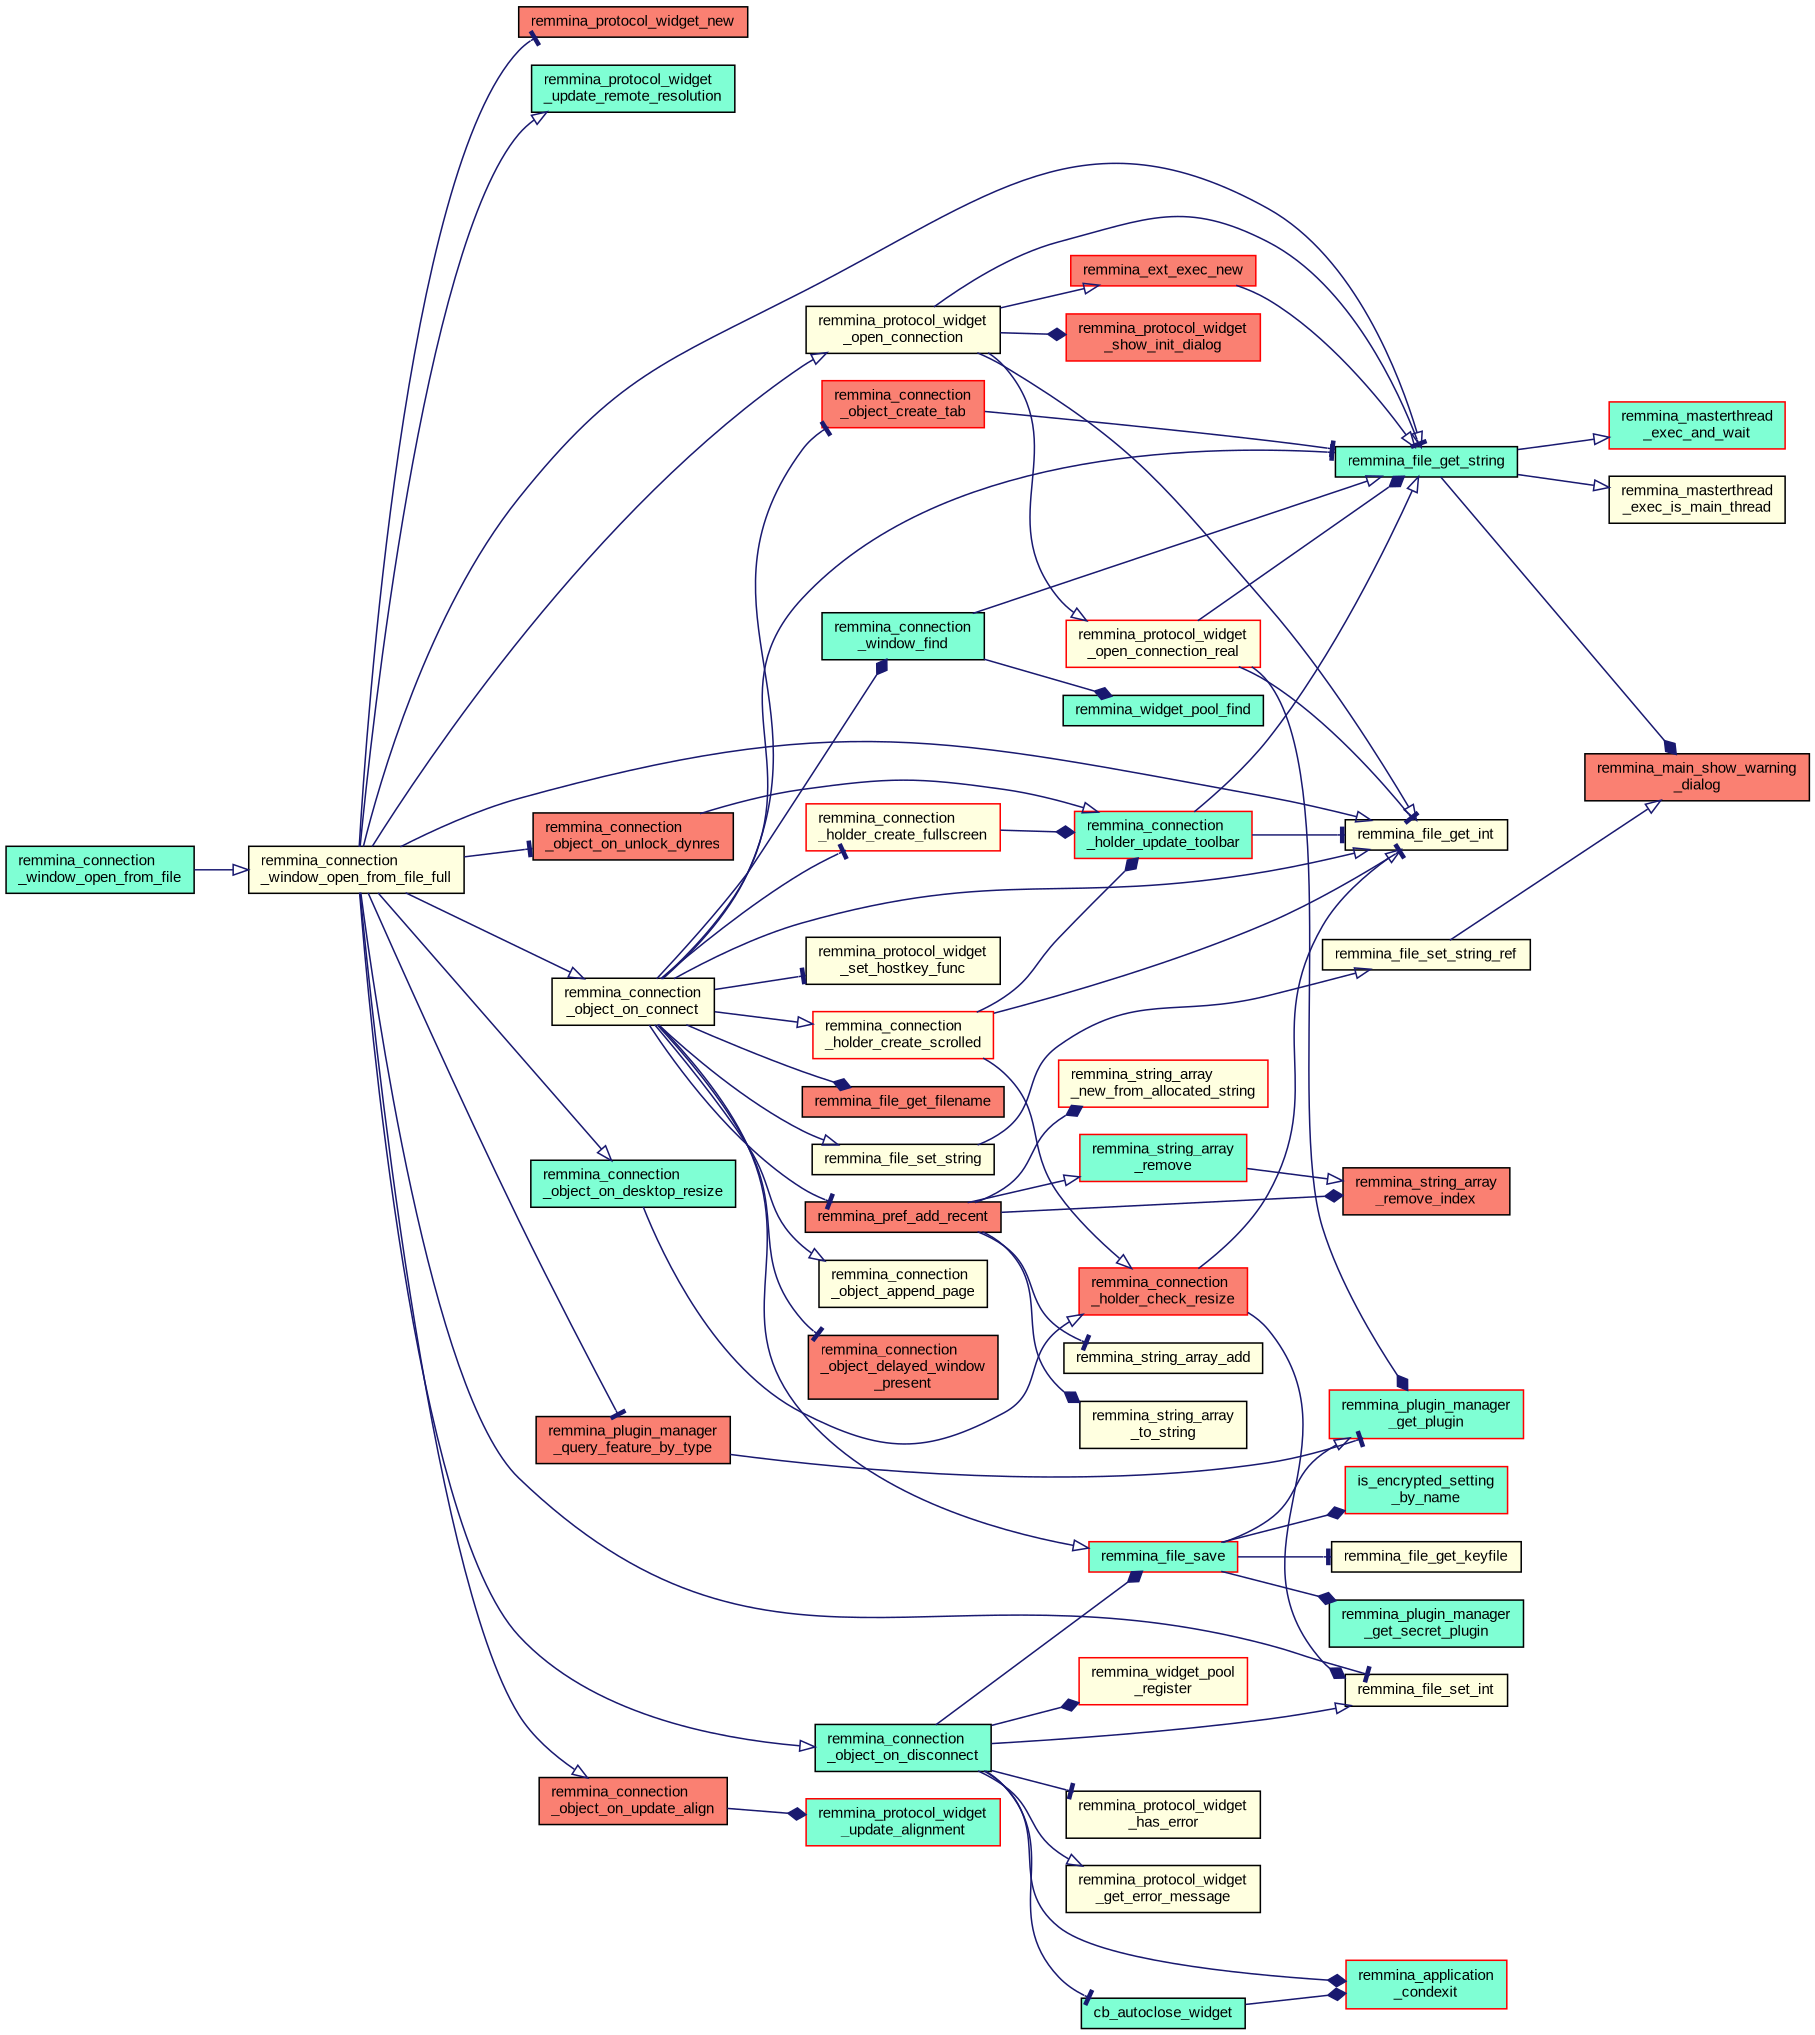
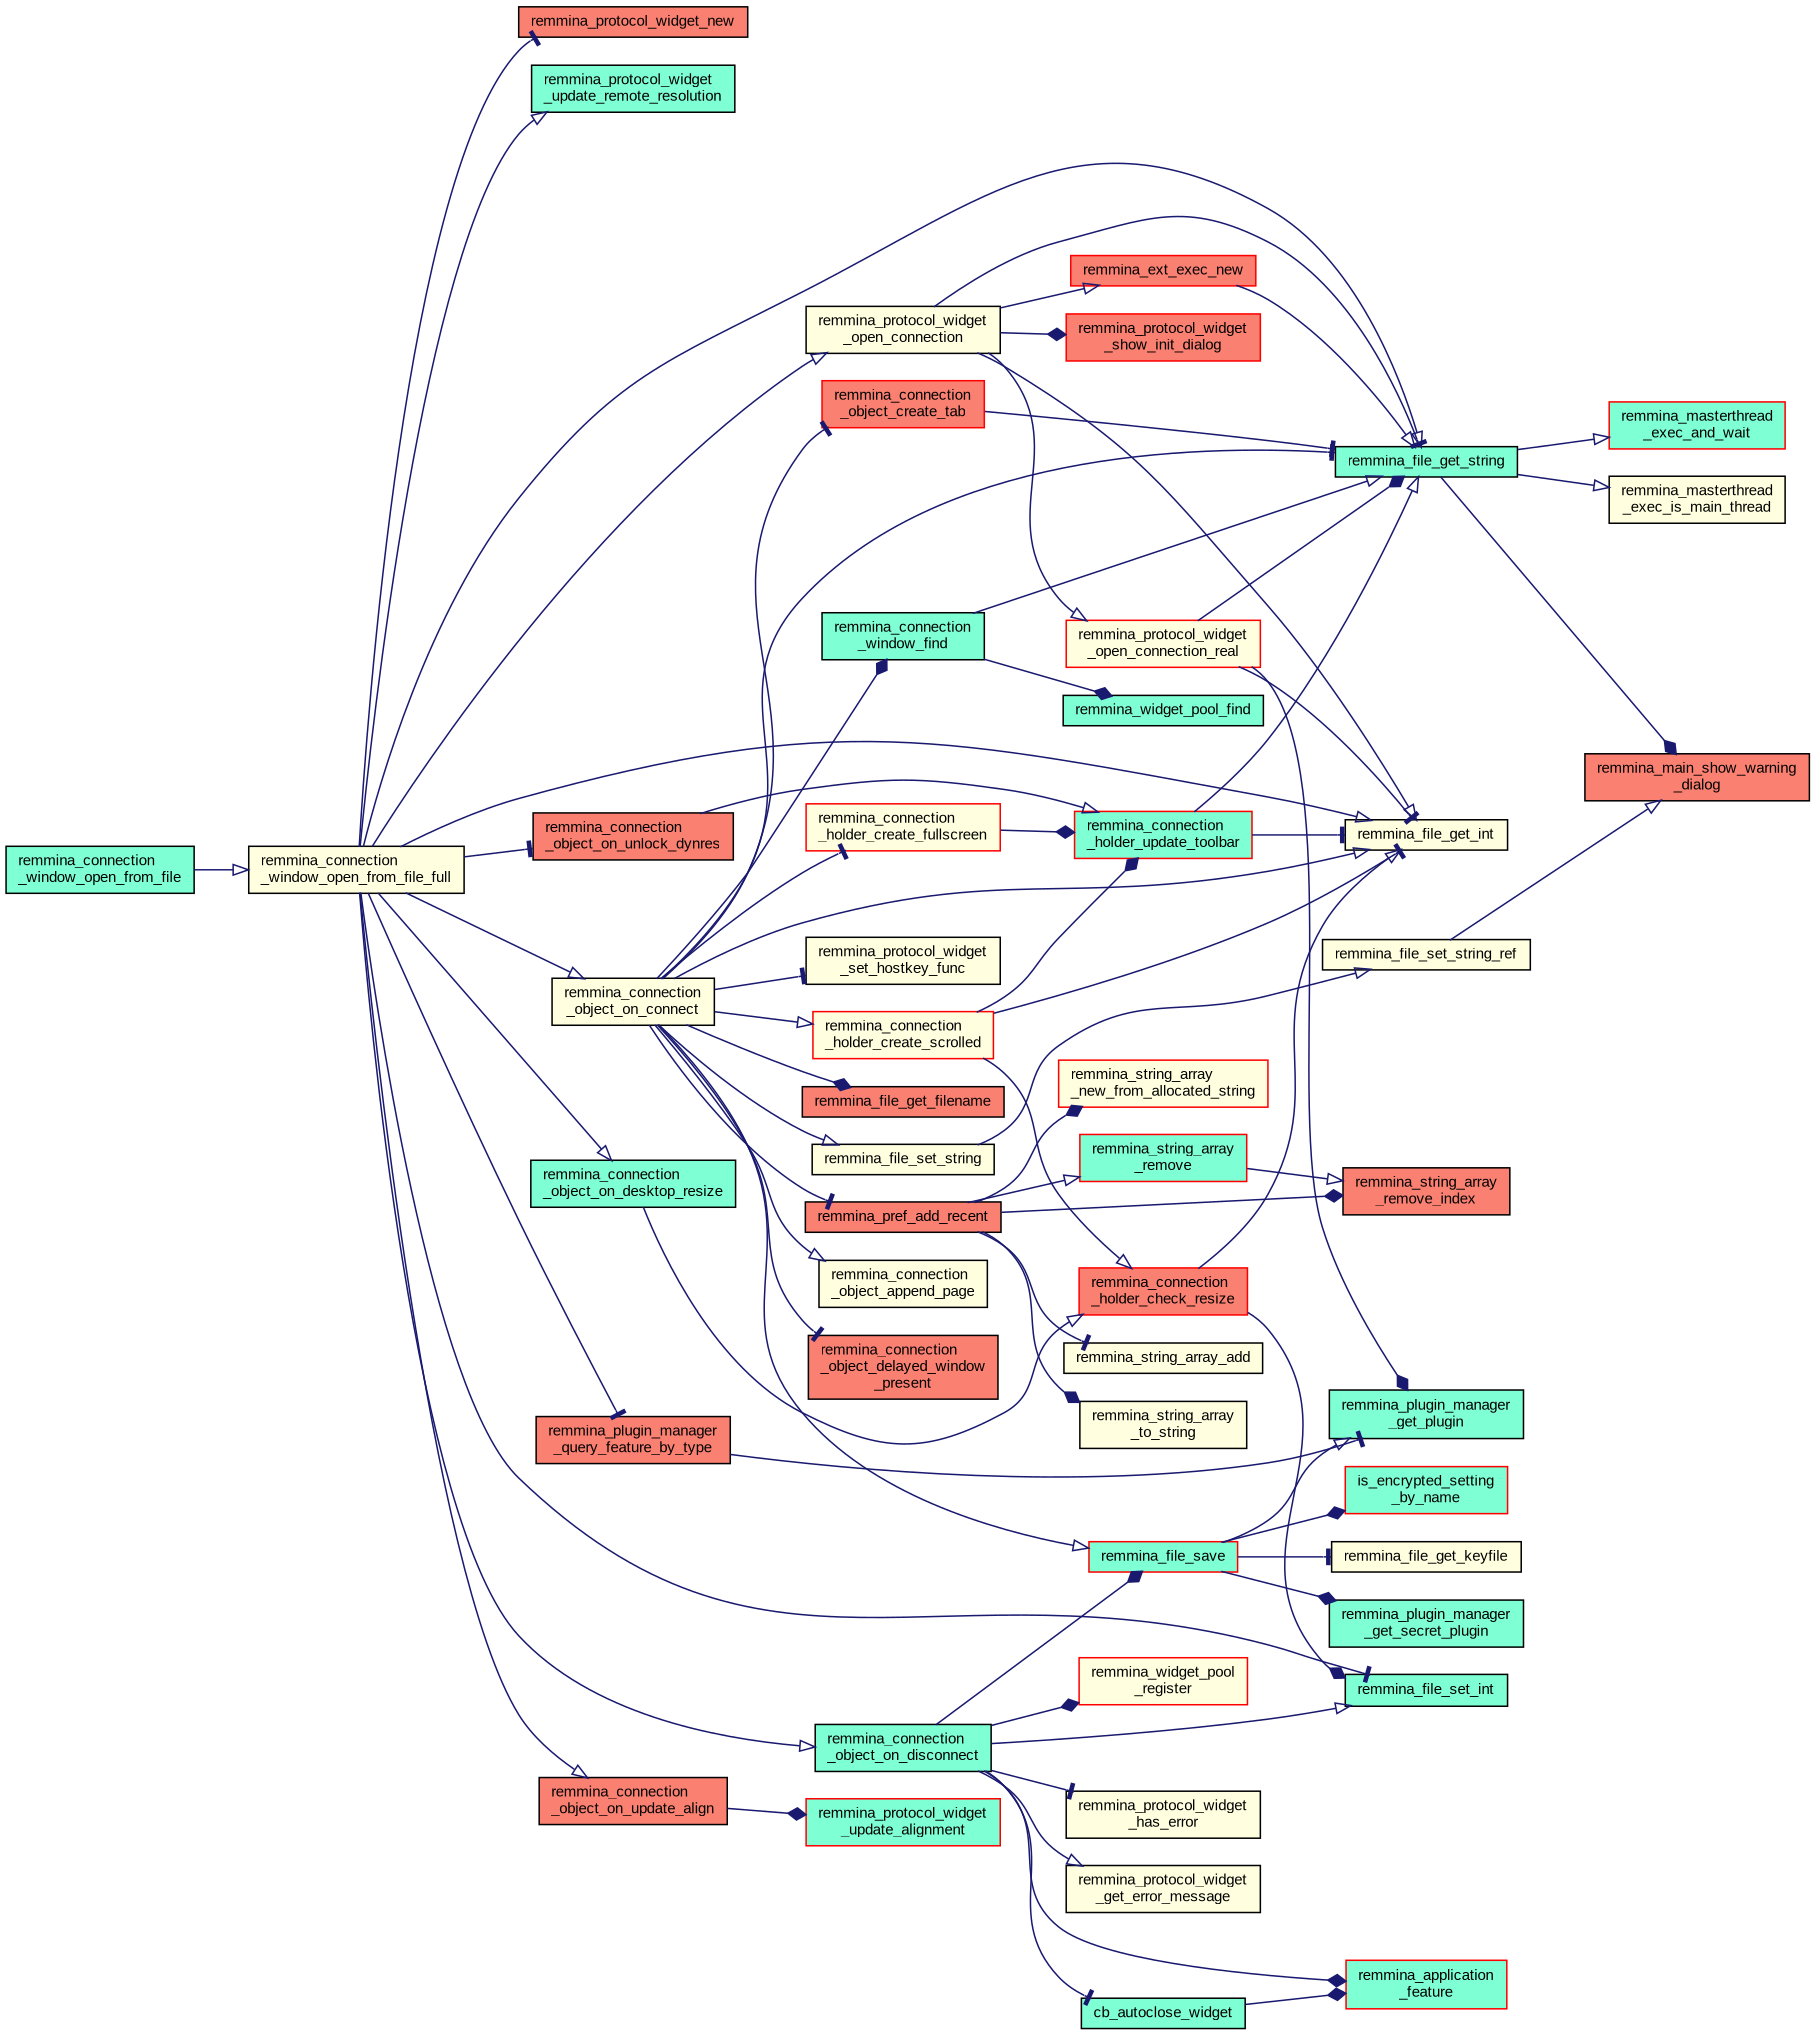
node "remmina_plugin_manager _get_plugin": color red -> black
node "remmina_file_set_int": fillcolor lightyellow -> aquamarine
node "remmina_application _condexit": label "remmina_application _condexit" -> "remmina_application _feature"
